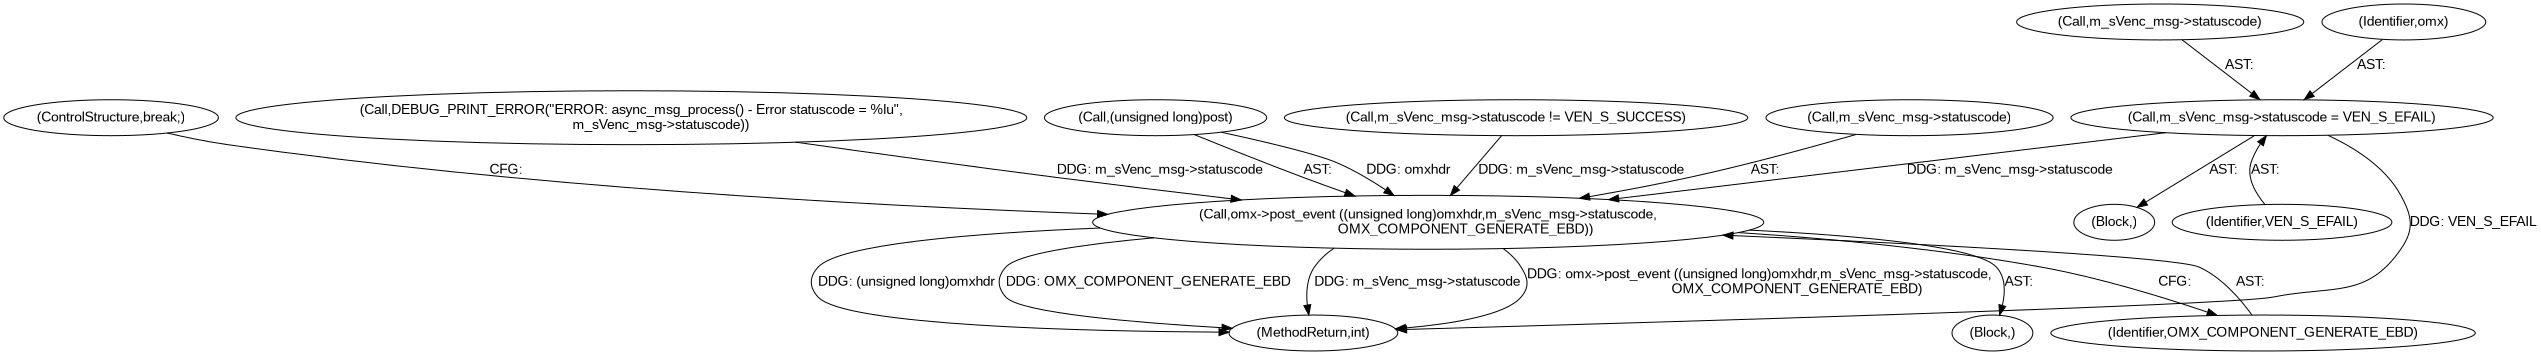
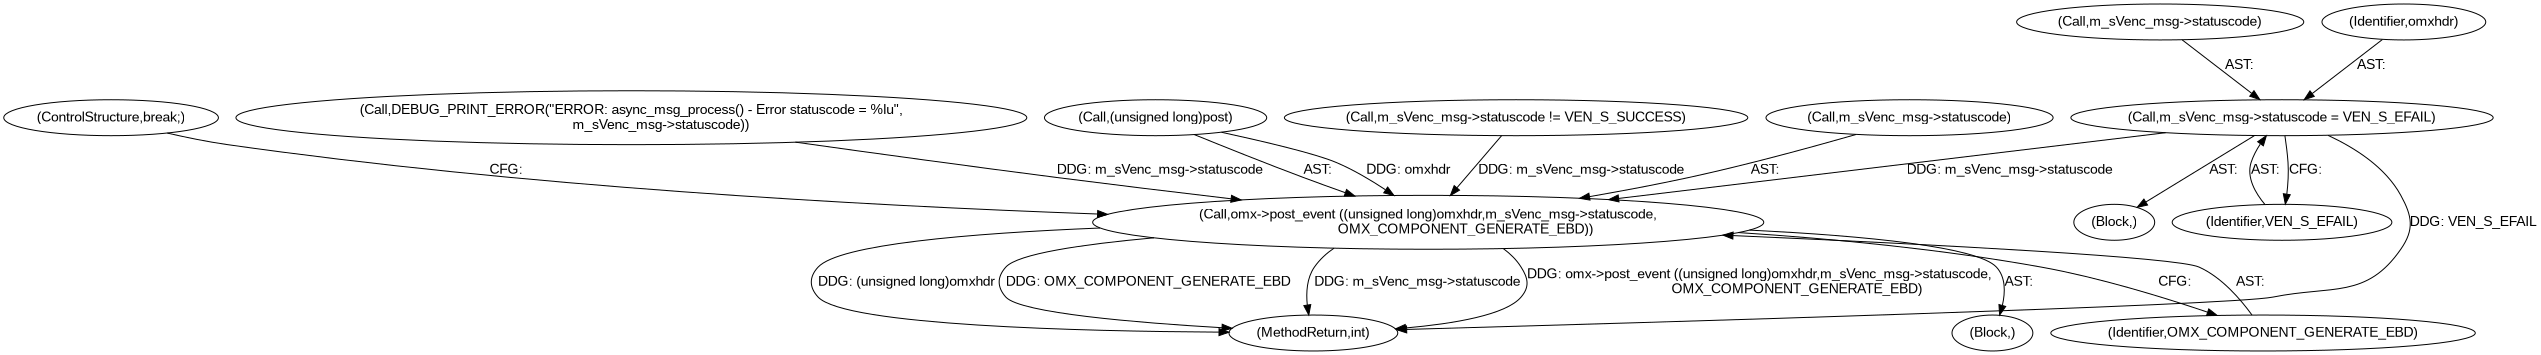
node "(Identifier,omx)": label "(Identifier,omx)" -> "(Identifier,omxhdr)"
edge "(Call,m_sVenc_msg->statuscode = VEN_S_EFAIL)" -> "(Identifier,VEN_S_EFAIL)": added, label "CFG:"
